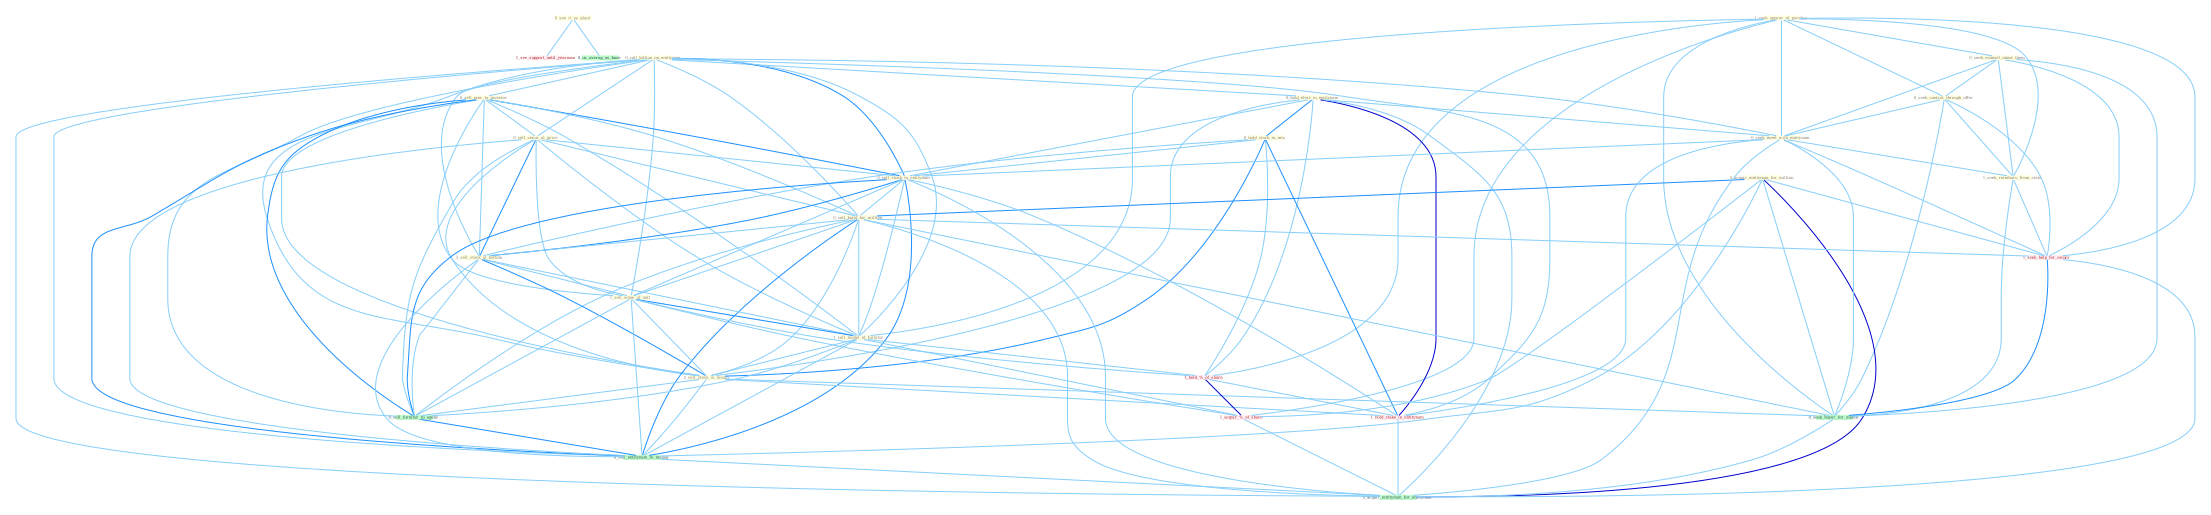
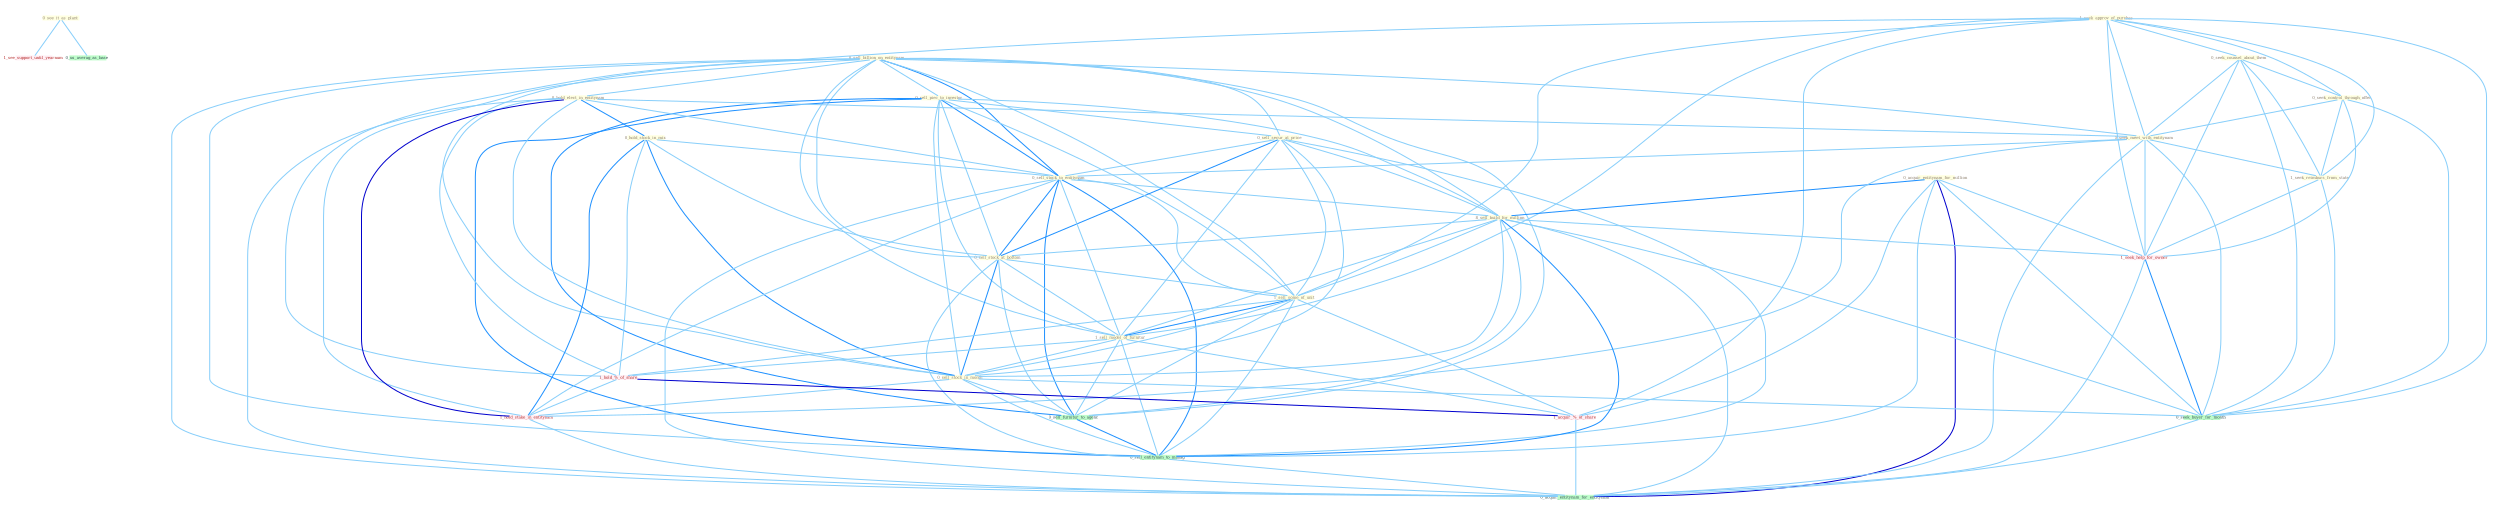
edge "1_seek_approv_of_purchas" -- "1_sell_some_of_unit": added
node "0_sell_build_for_million": label "0_sell_build_for_million" -> "8_sell_build_for_million"
edge "0_sell_secur_at_price" -- "0_sell_furnitur_to_agenc": removed
node "3_sell_stock_at_bottom": label "3_sell_stock_at_bottom" -> "0_sell_stock_at_bottom"
